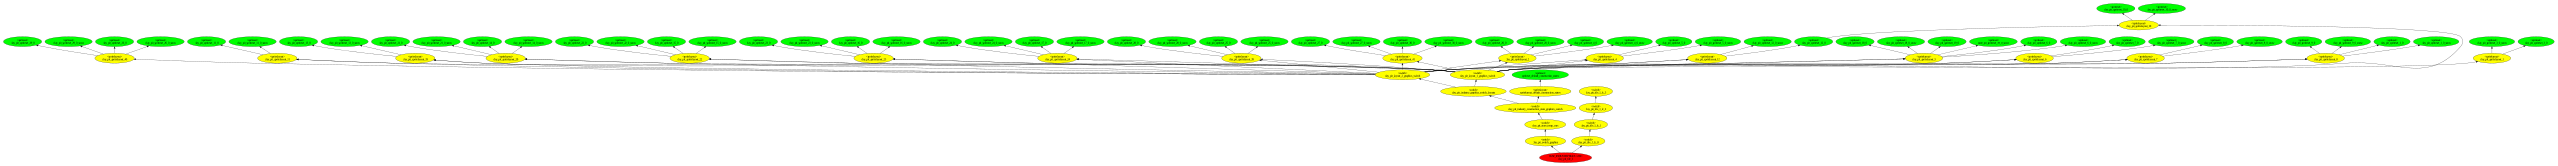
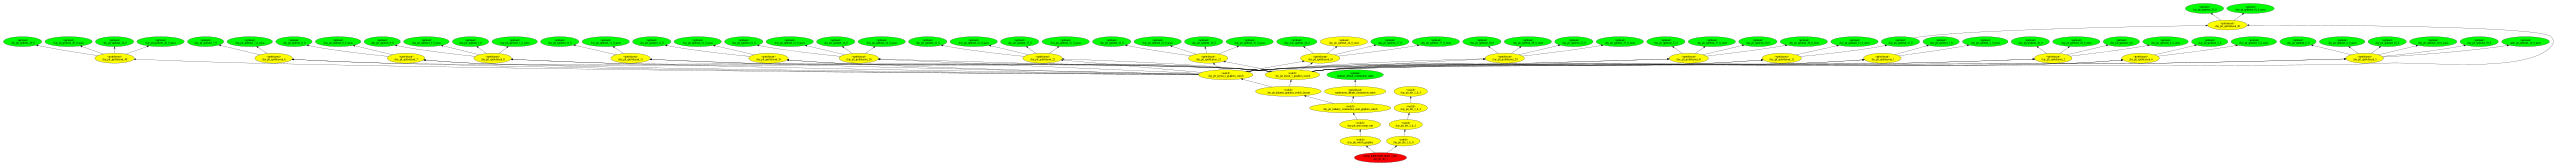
node "<spriteset> clay_pit_spriteset_24_0": label "<spriteset> clay_pit_spriteset_24_0" -> "<spriteset> clay_clay_spriteset_24_0"
node "<spriteset> clay_pit_spriteset_24_0_snow": fillcolor green -> yellow
edge "<switch> clay_pit_layout_2_graphics_switch" -> "<spritelayout> clay_pit_spritelayout_1": added
